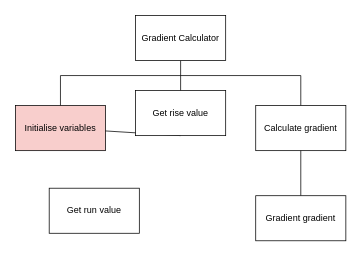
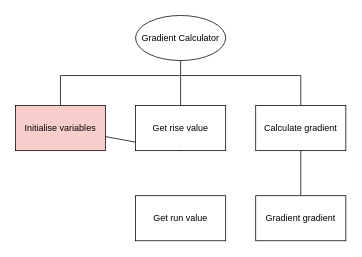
node "Gradient Calculator": shape rectangle -> ellipse
node "Get rise value": moved (180, 113) -> (180, 128)
node "Get run value": moved (94, 210) -> (180, 218)
